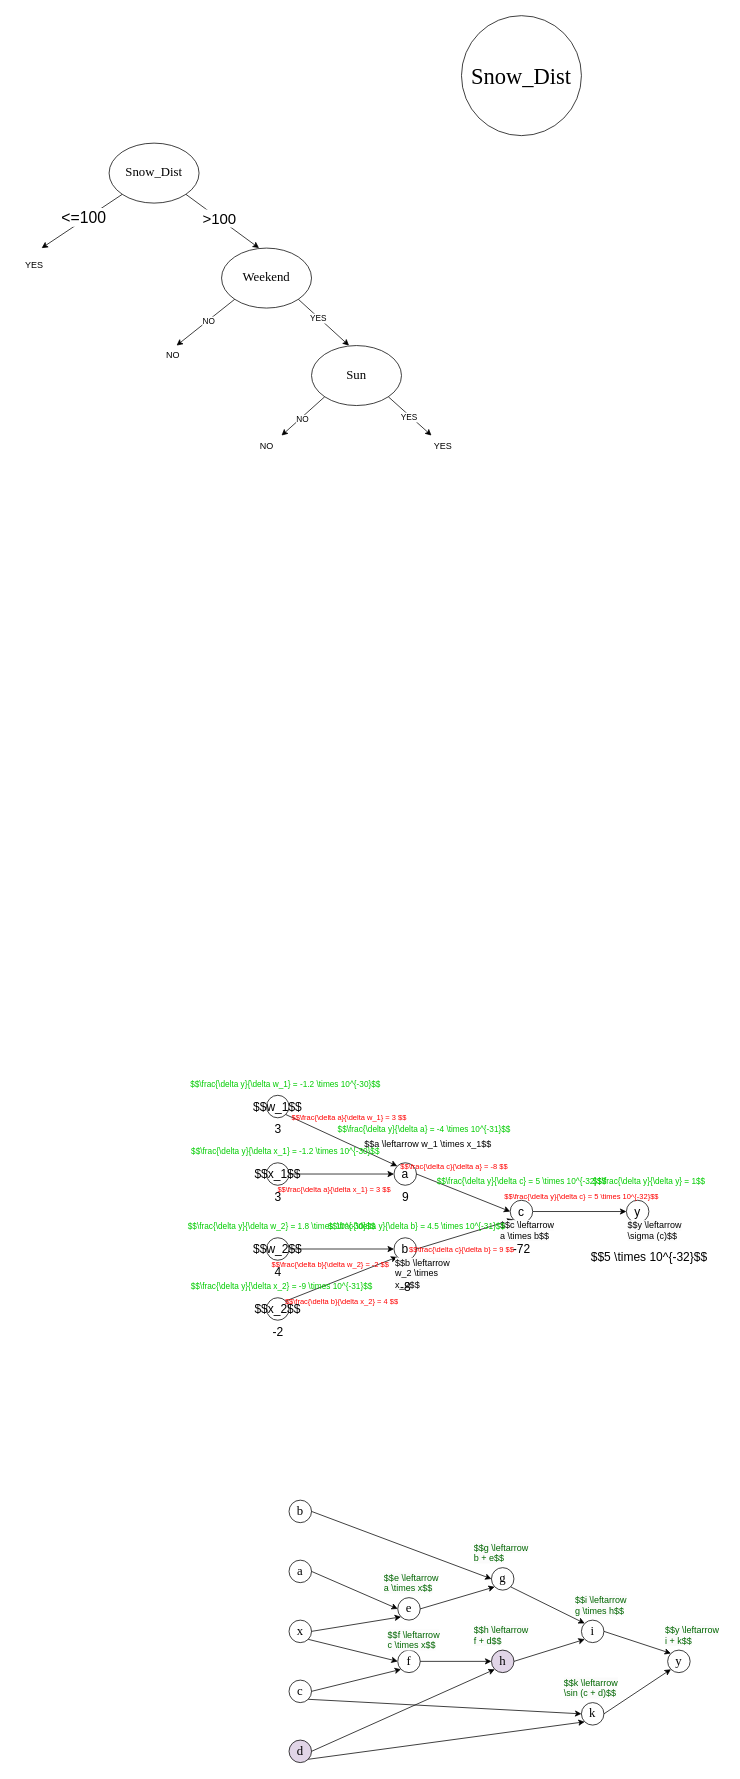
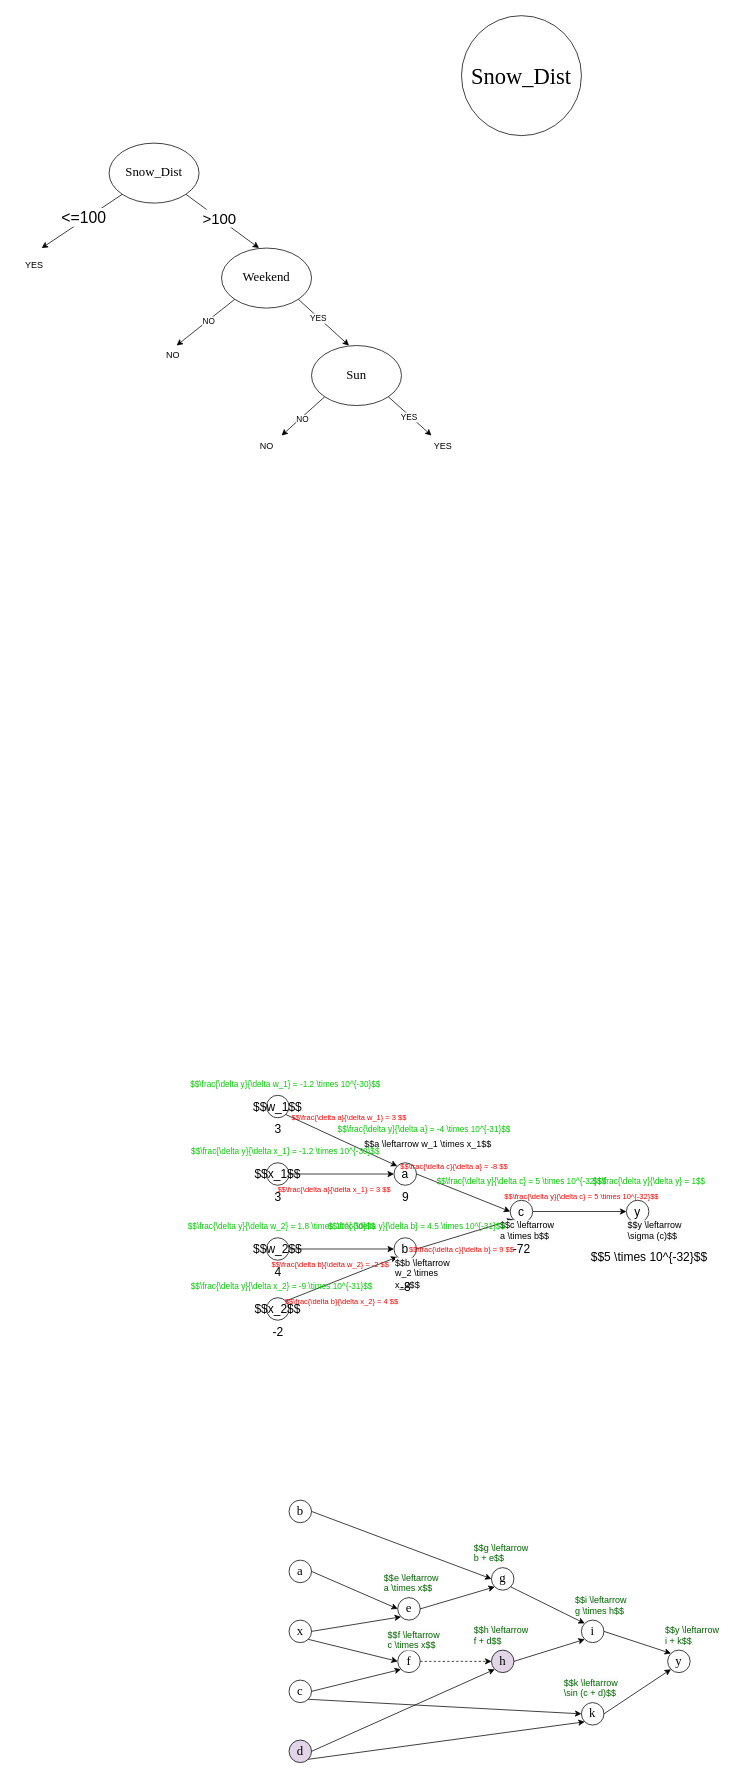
edge "f" -> "h": style solid -> dashed
